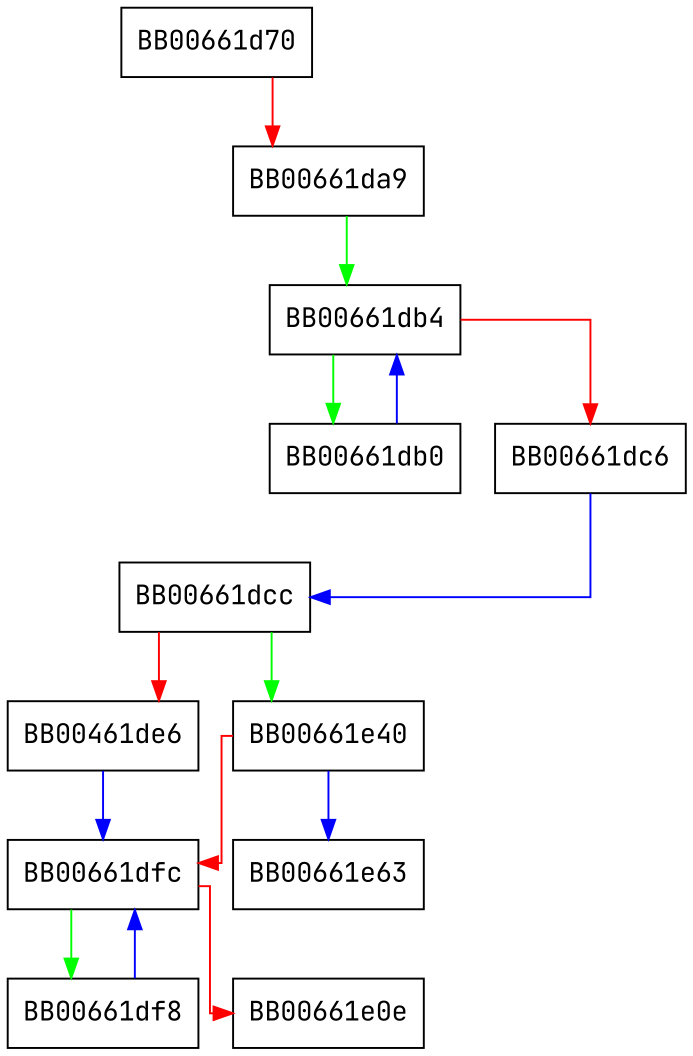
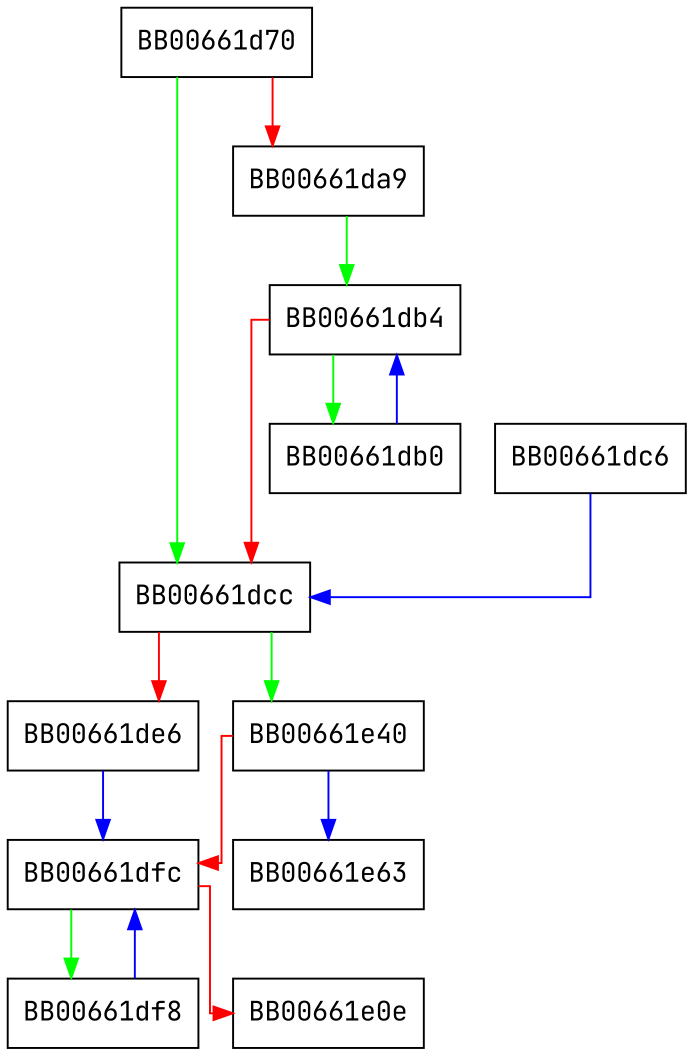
edge "BB00661d70" -> "BB00661dcc": added
edge "BB00661db4" -> "BB00661dc6": now "BB00661db4" -> "BB00661dcc"
node "BB00461de6": label "BB00461de6" -> "BB00661de6"
